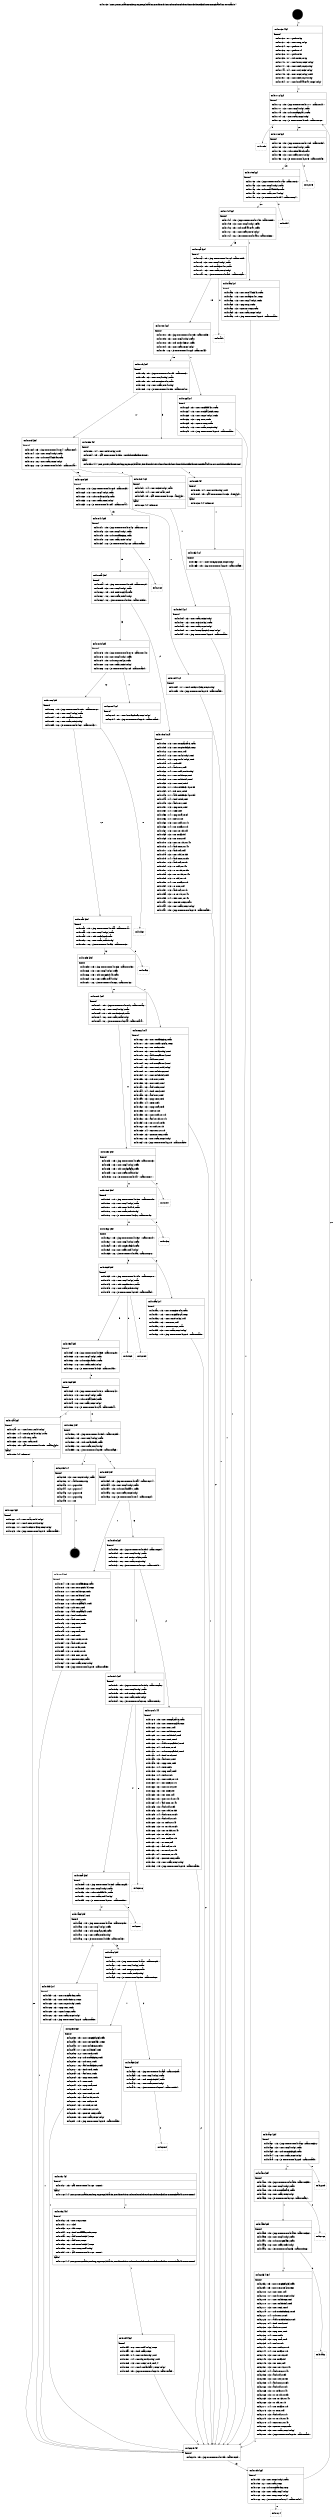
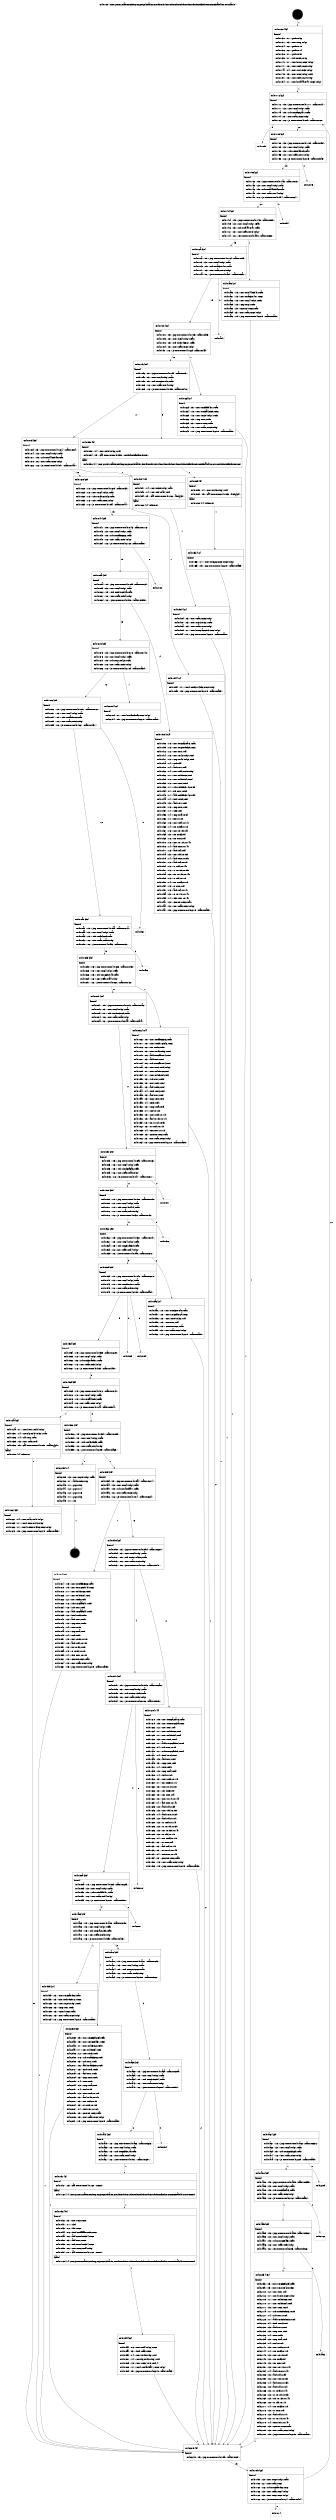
edge "0x401a1c [25]" -> "0x40209e [88]": now "0x401a03 [25]" -> "0x40209e [88]"
node "0x401a4e [25]": added
